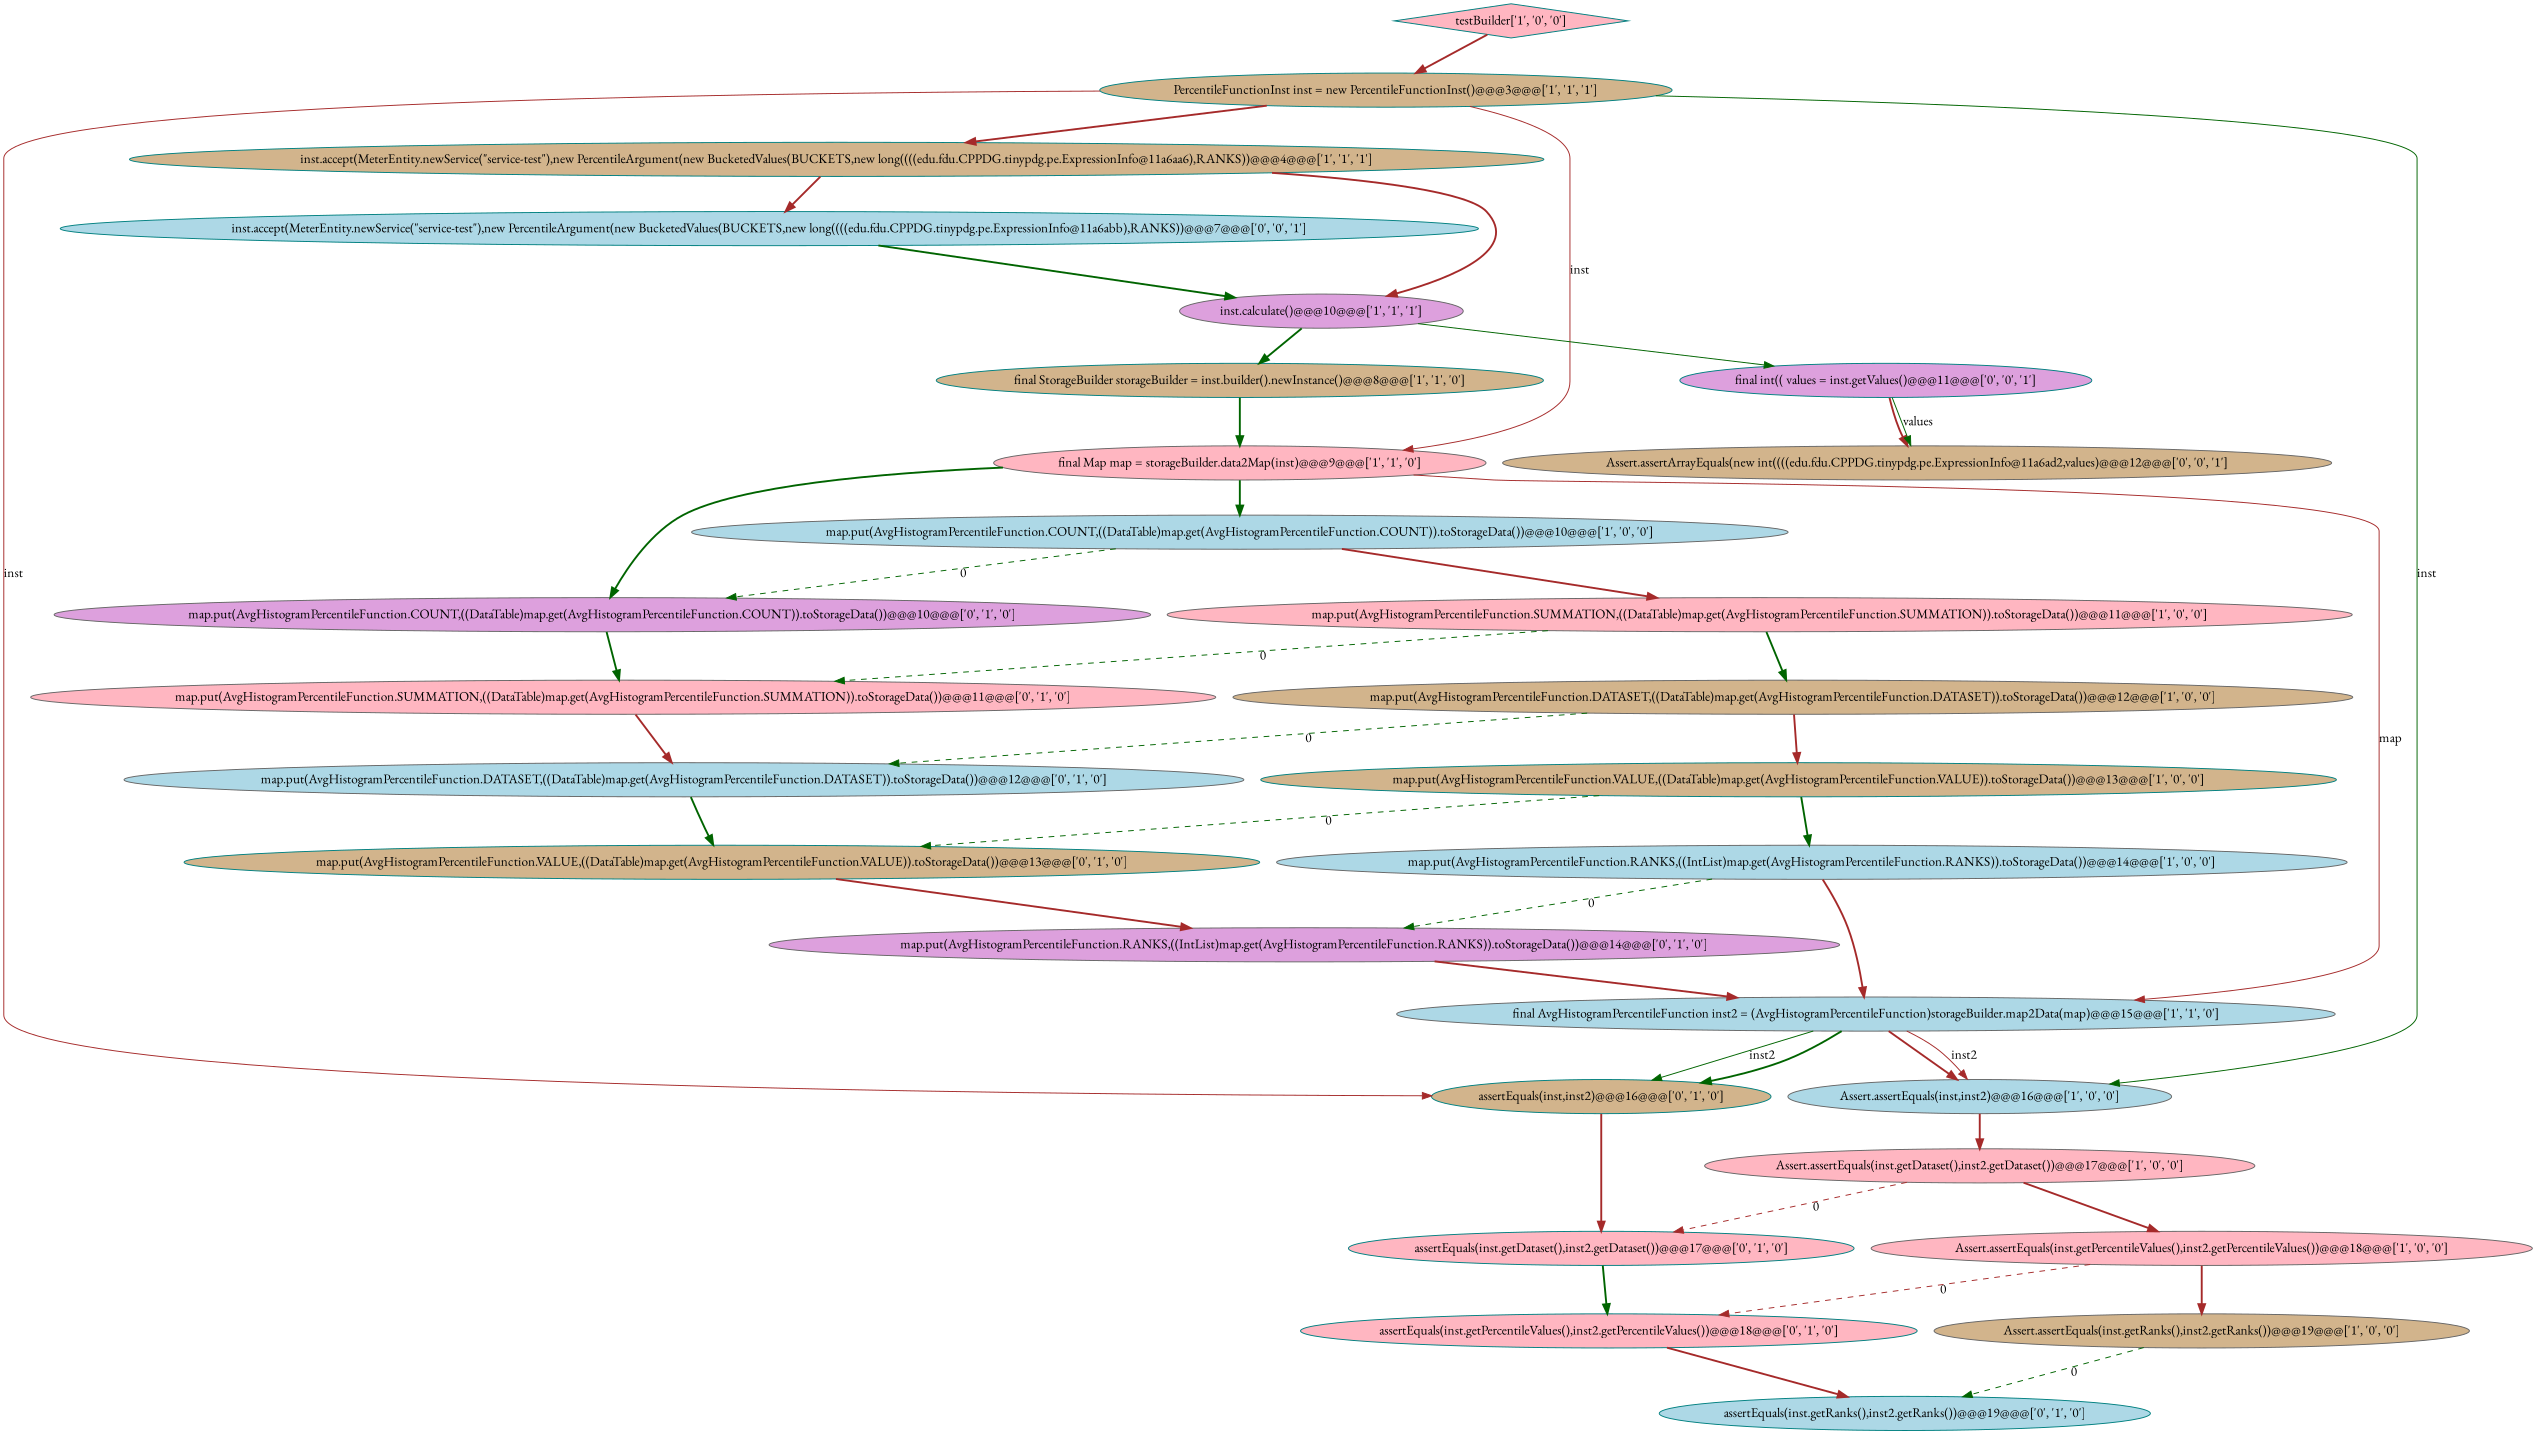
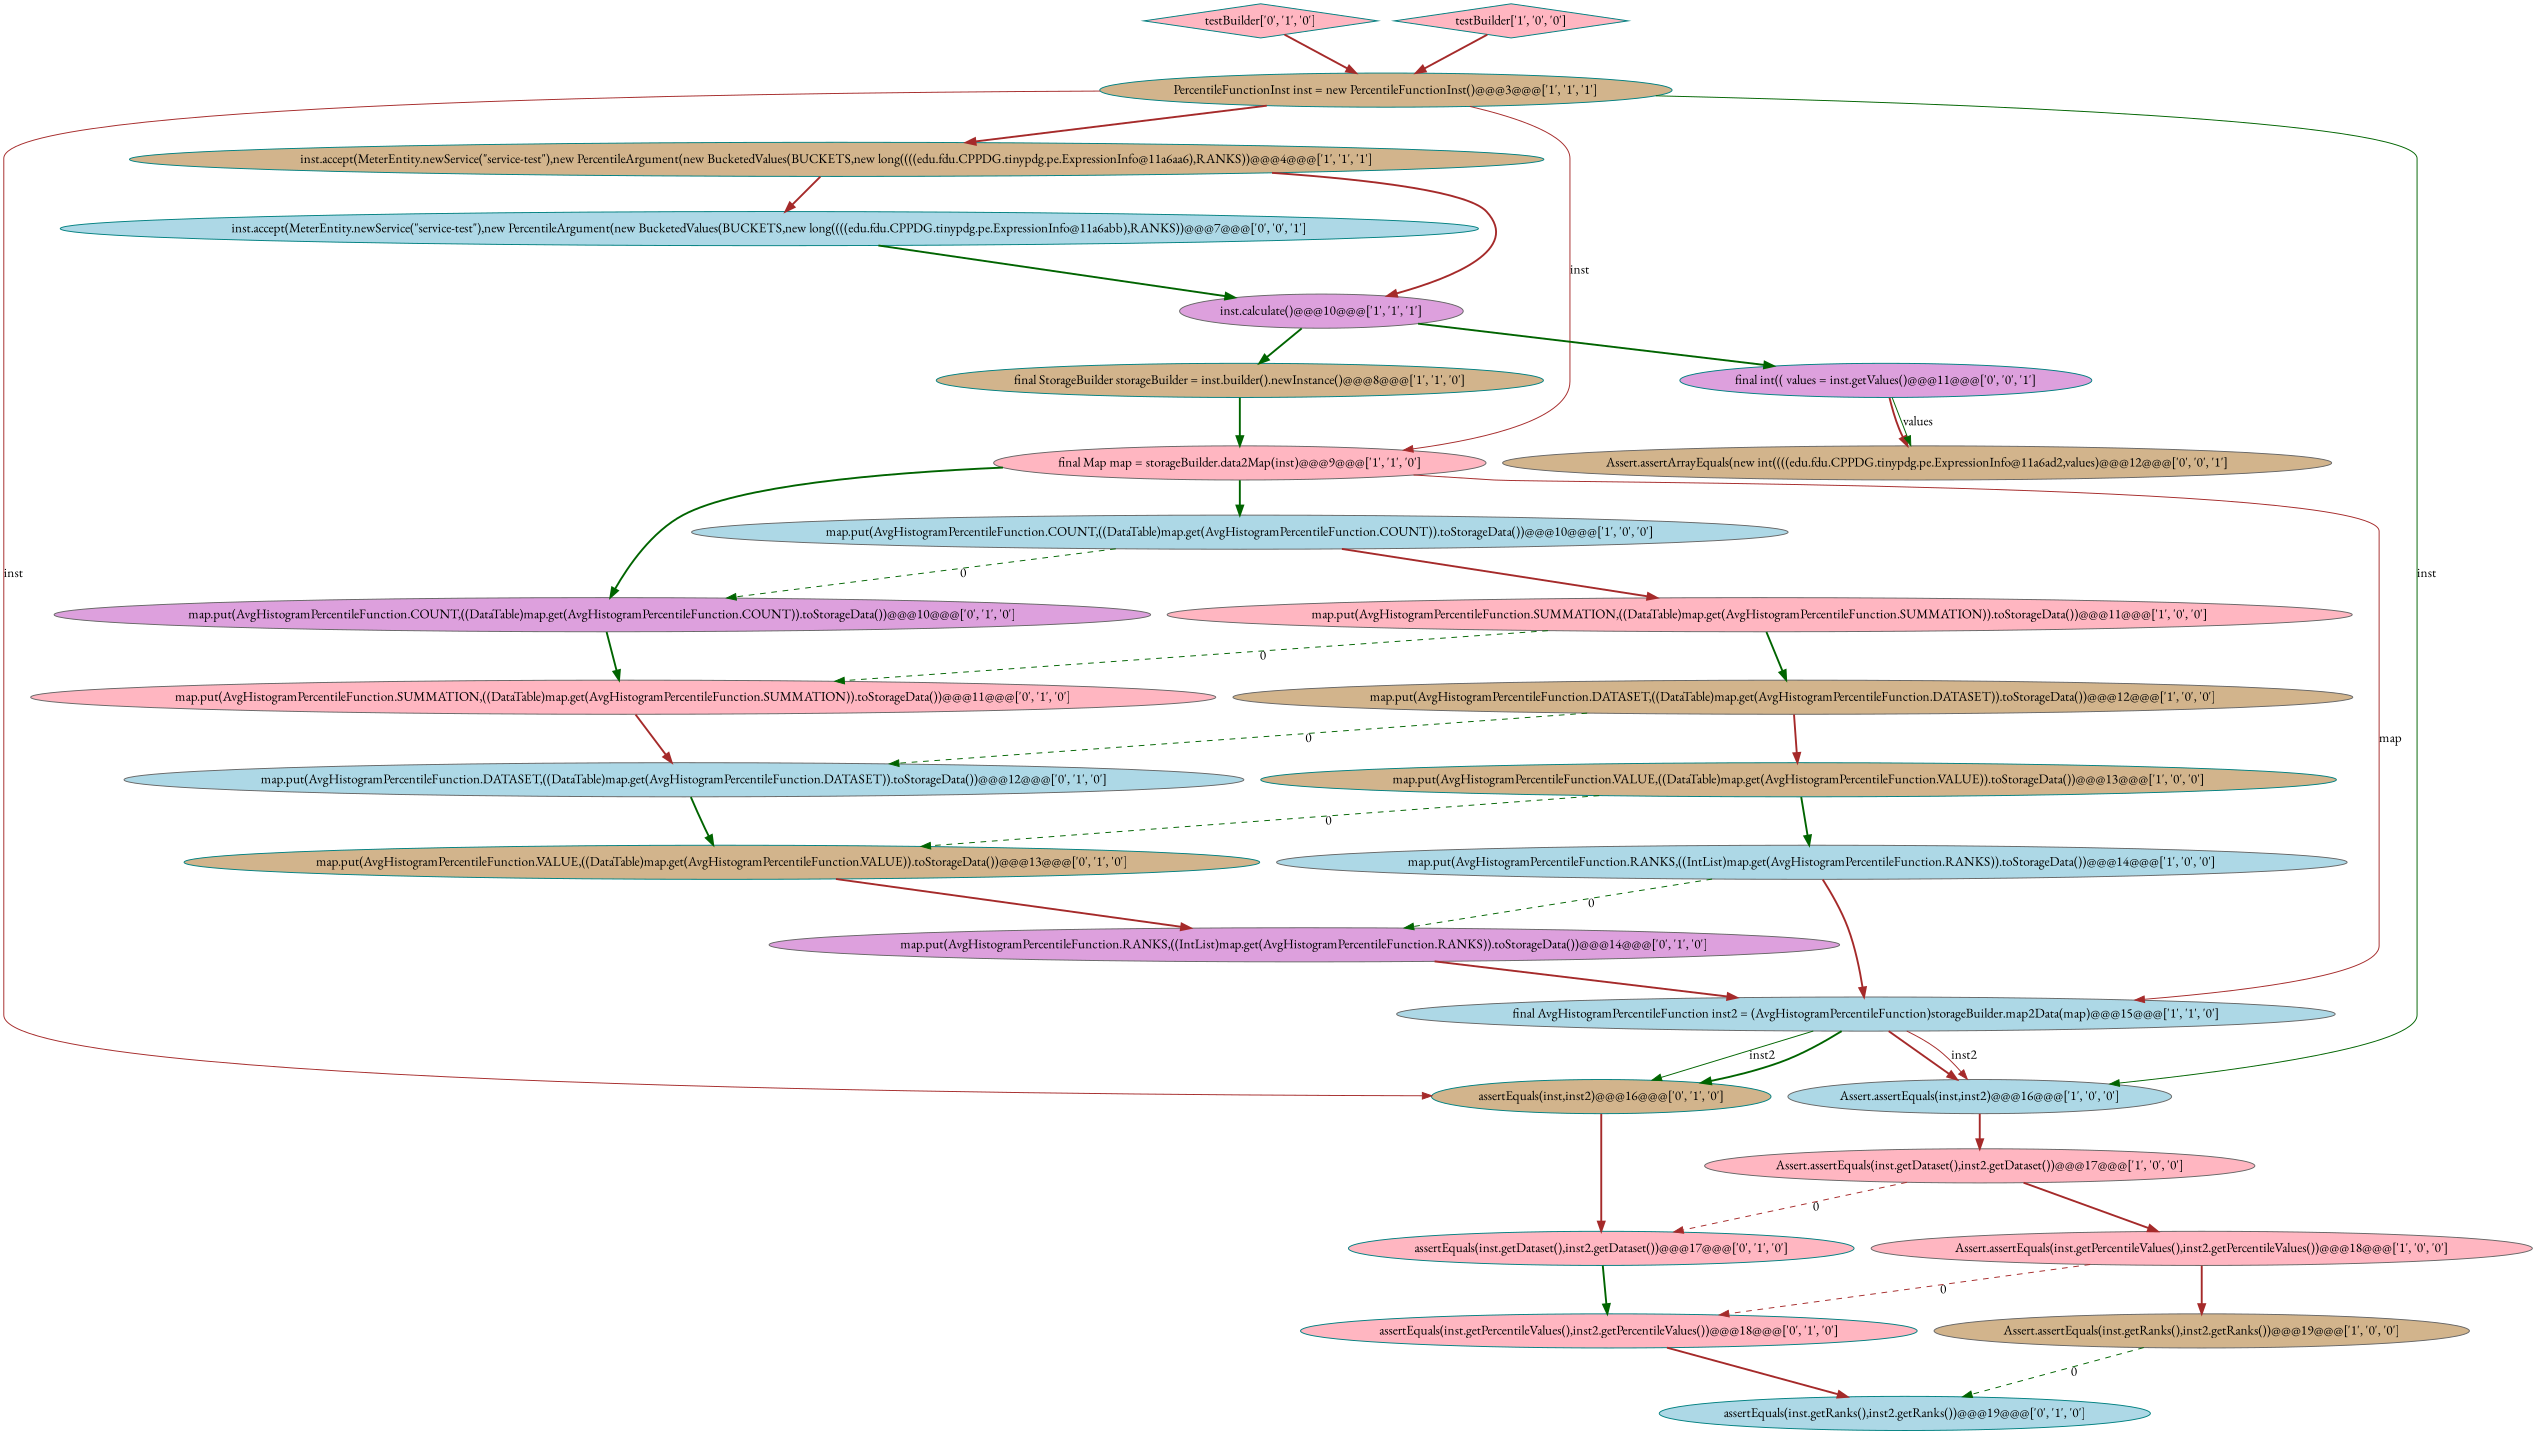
node "testBuilder['0', '1', '0']": added
edge "inst.calculate()@@@10@@@['1', '1', '1']" -> "final int(( values = inst.getValues()@@@11@@@['0', '0', '1']": style solid -> bold
